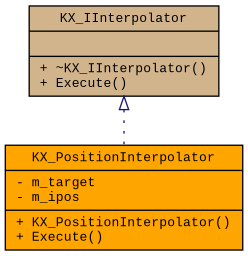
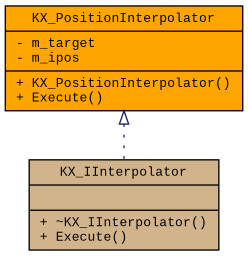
edge "KX_PositionInterpolator" -> "KX_IInterpolator": reversed
